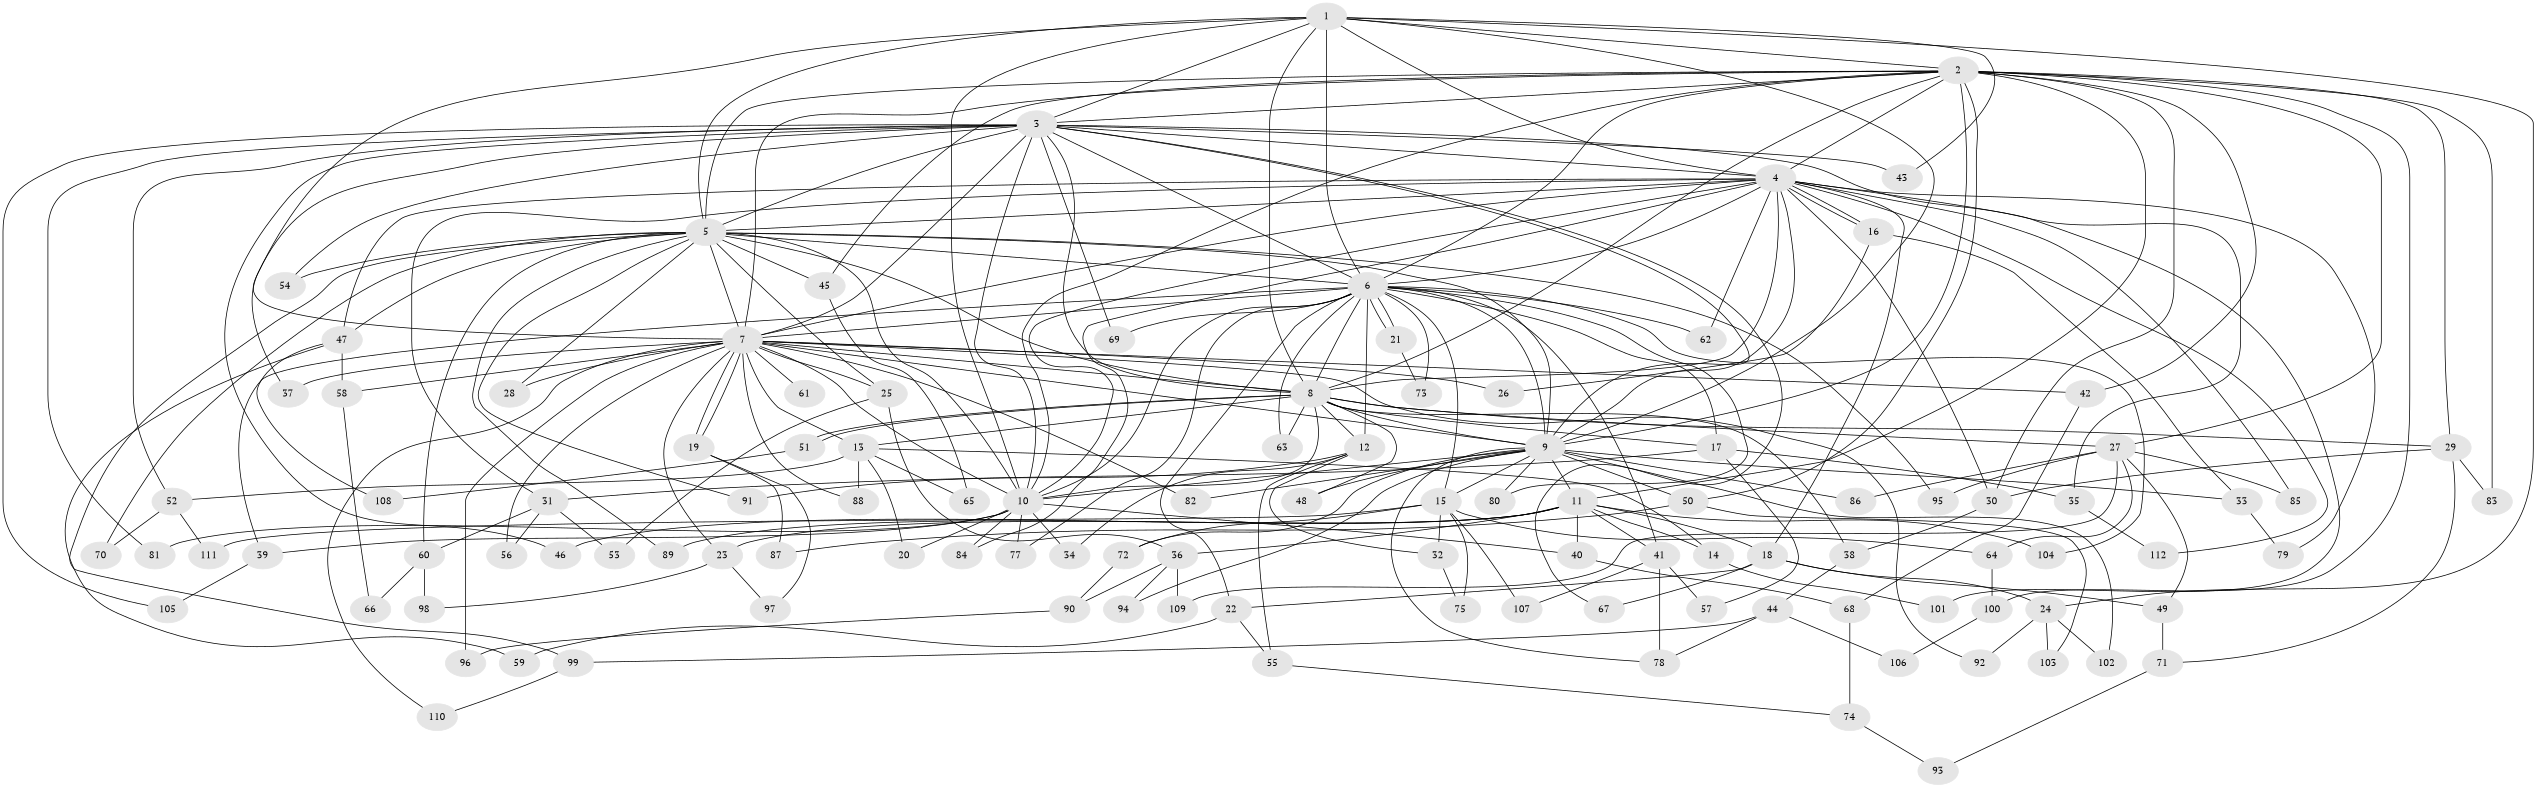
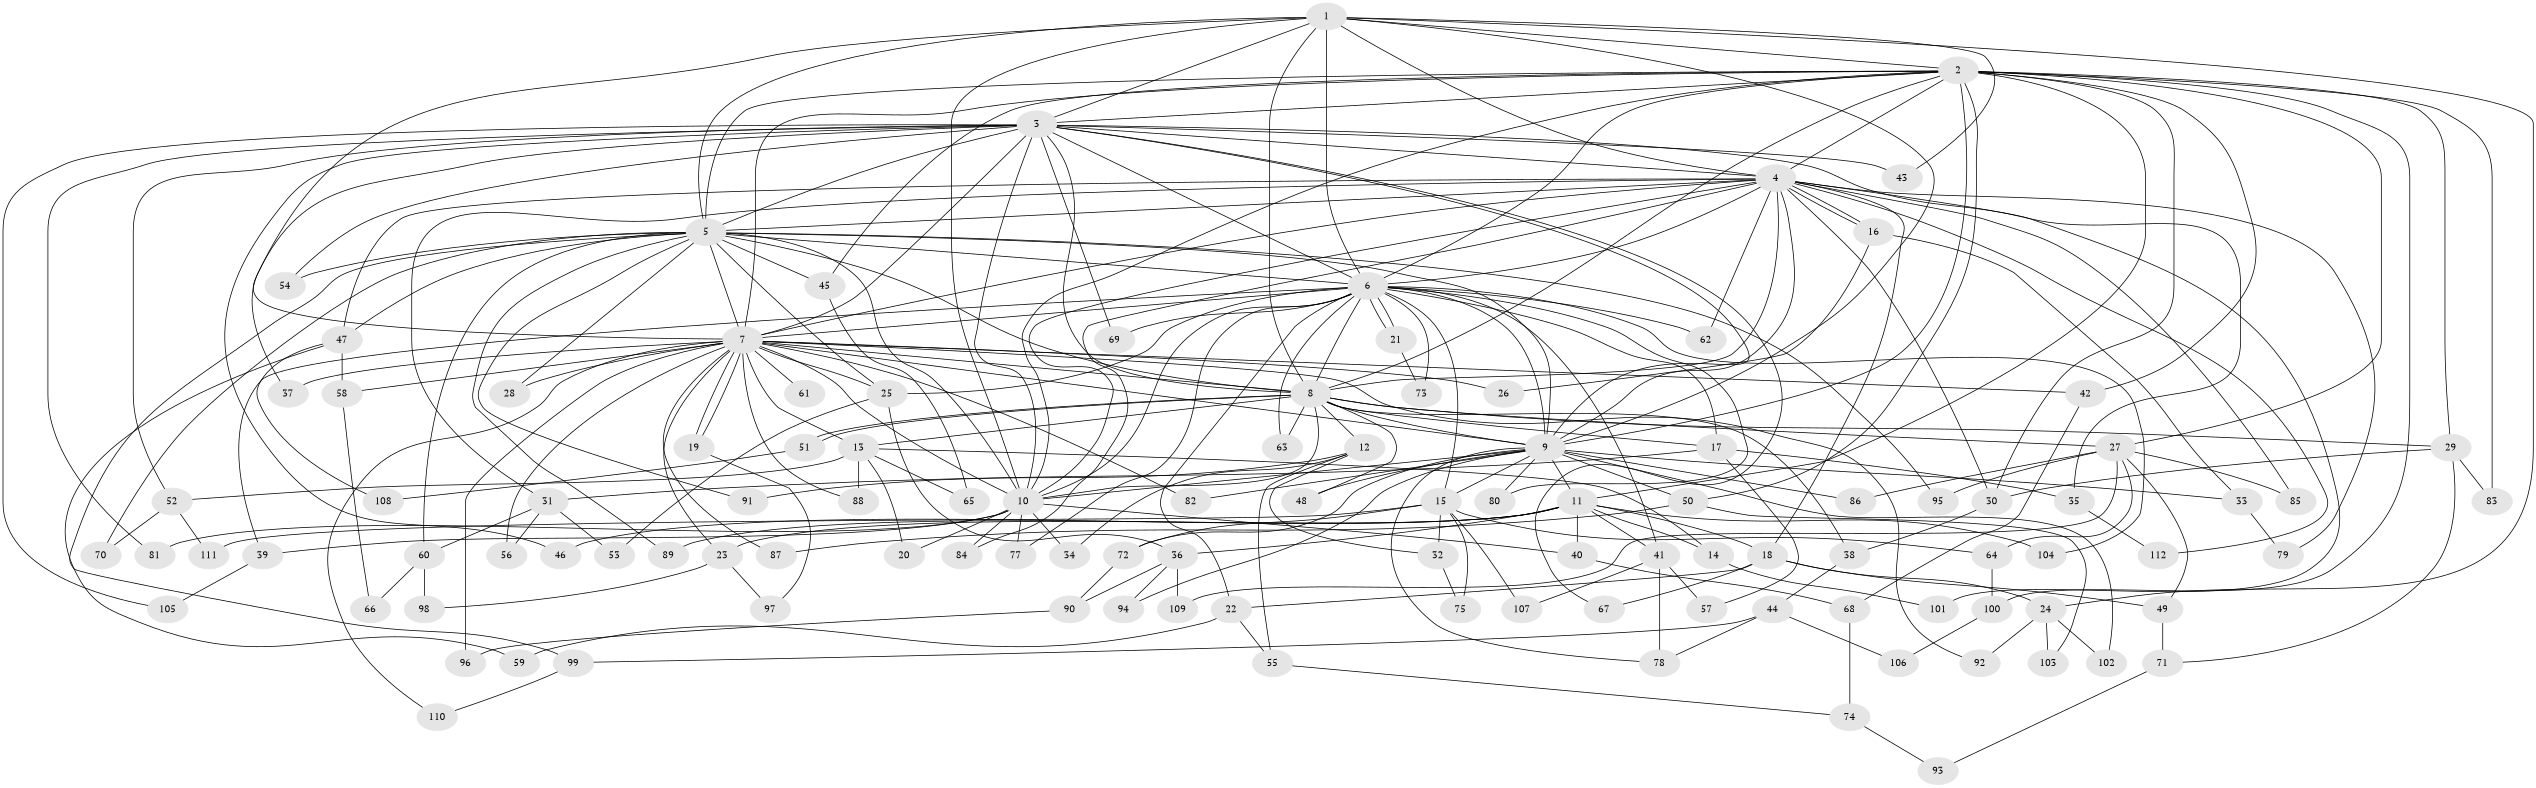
edge "6" -- "12": now "6" -- "25"
edge "19" -- "87": now "7" -- "87"
